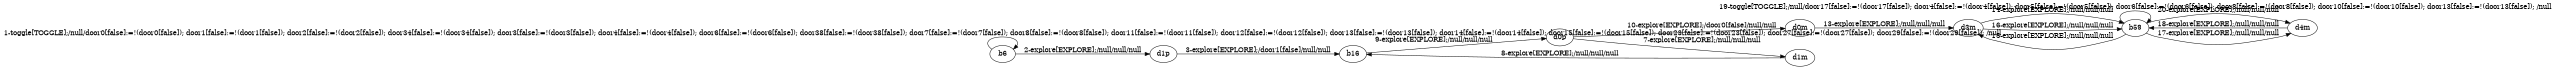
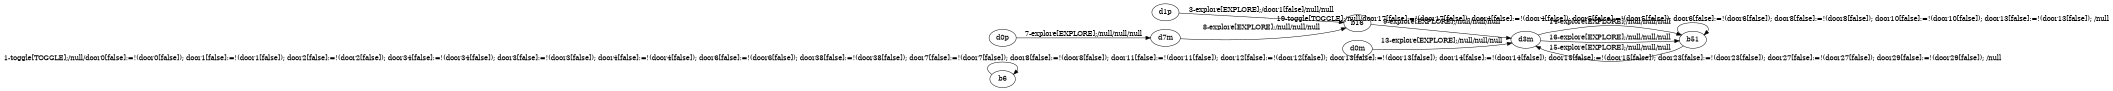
node "b59": label "b59" -> "b51"
node "d4m": removed
edge "d0p" -> "d0m": removed, label "10-explore[EXPLORE];/door0[false]/null/null"
edge "b16" -> "d0p": now "b16" -> "d3m"
edge "b6" -> "d1p": removed, label "2-explore[EXPLORE];/null/null/null"
node "d1m": label "d1m" -> "d7m"
